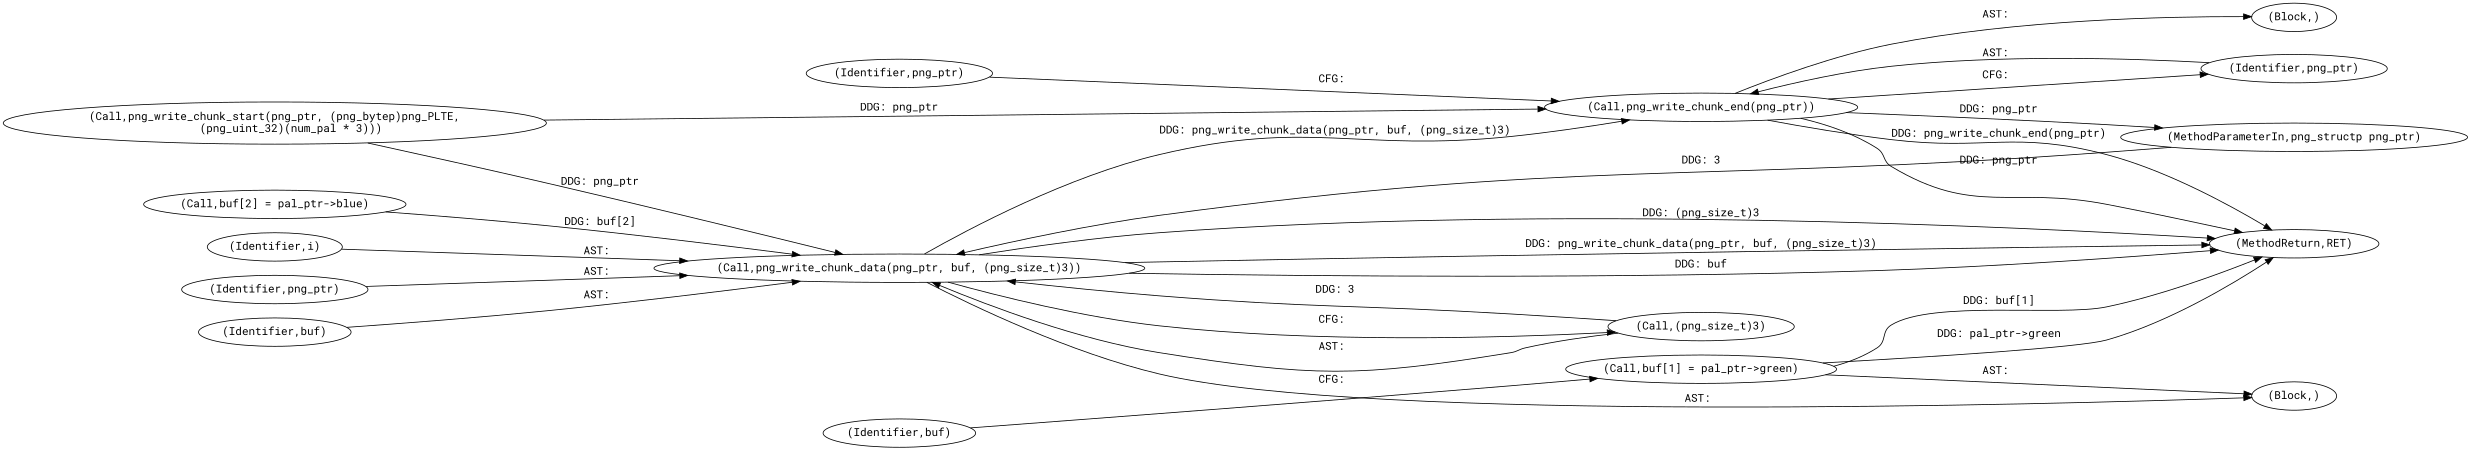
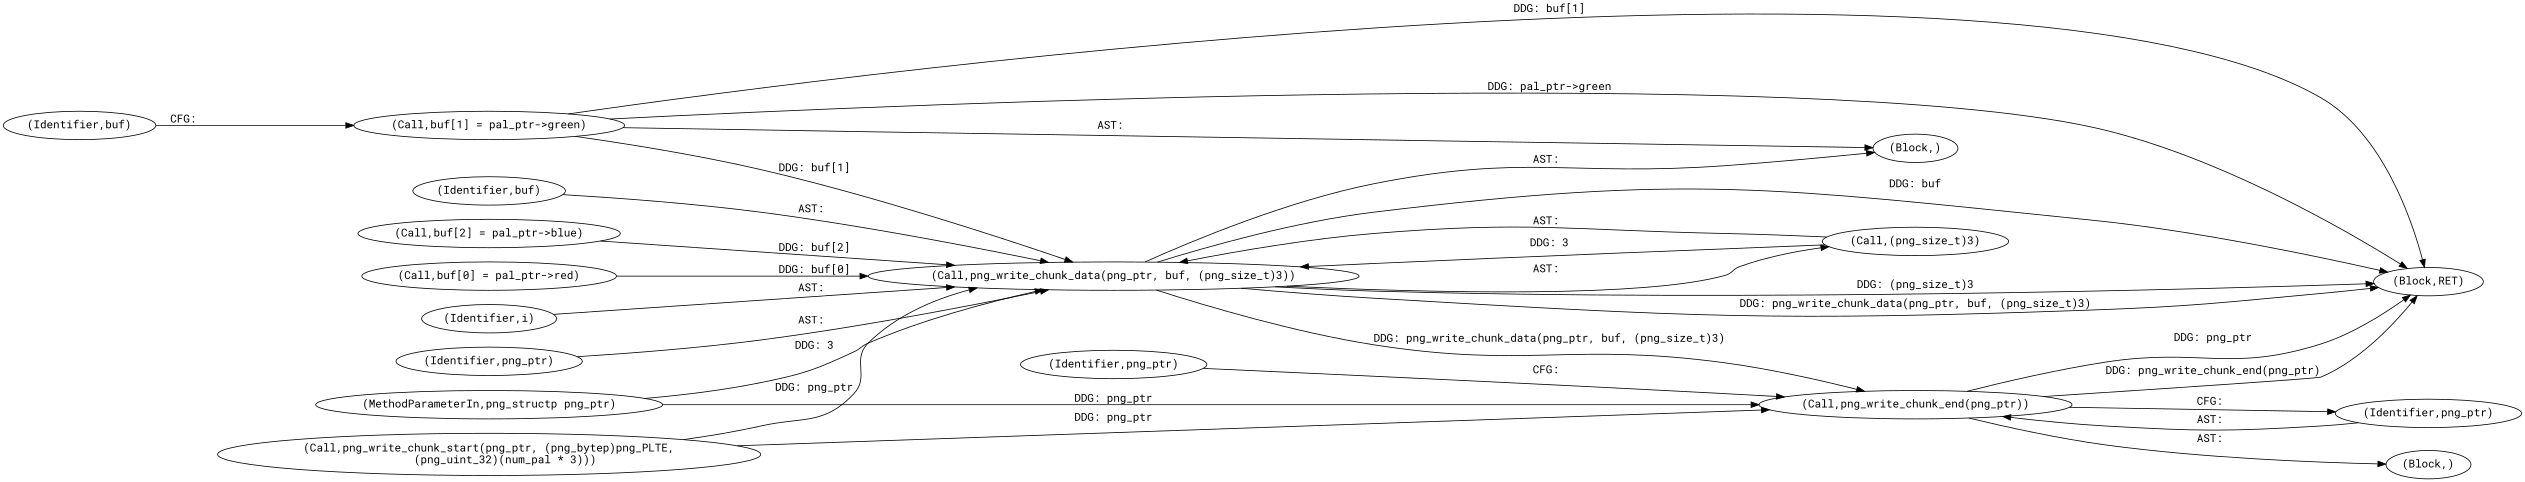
edge "(Call,png_write_chunk_end(png_ptr))" -> "(MethodParameterIn,png_structp png_ptr)": reversed
edge "(Call,buf[1] = pal_ptr->green)" -> "(Call,png_write_chunk_data(png_ptr, buf, (png_size_t)3))": added, label "DDG: buf[1]"
node "(MethodReturn,RET)": label "(MethodReturn,RET)" -> "(Block,RET)"
node "(Call,buf[0] = pal_ptr->red)": added
edge "(Call,png_write_chunk_data(png_ptr, buf, (png_size_t)3))" -> "(Call,(png_size_t)3)": label "CFG: " -> "AST: "
